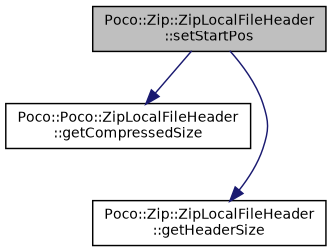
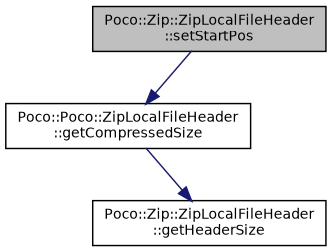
edge "Poco::Zip::ZipLocalFileHeader ::setStartPos" -> "Poco::Zip::ZipLocalFileHeader ::getHeaderSize": now "Poco::Poco::ZipLocalFileHeader ::getCompressedSize" -> "Poco::Zip::ZipLocalFileHeader ::getHeaderSize"
